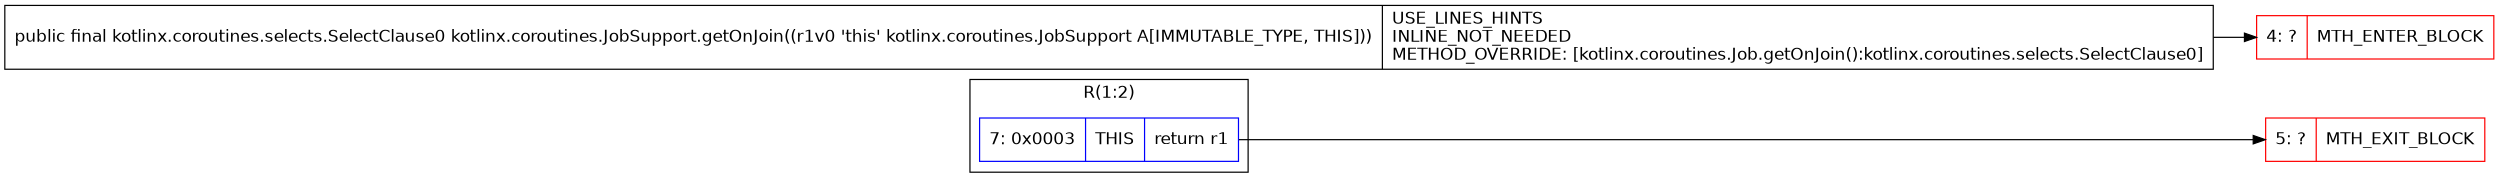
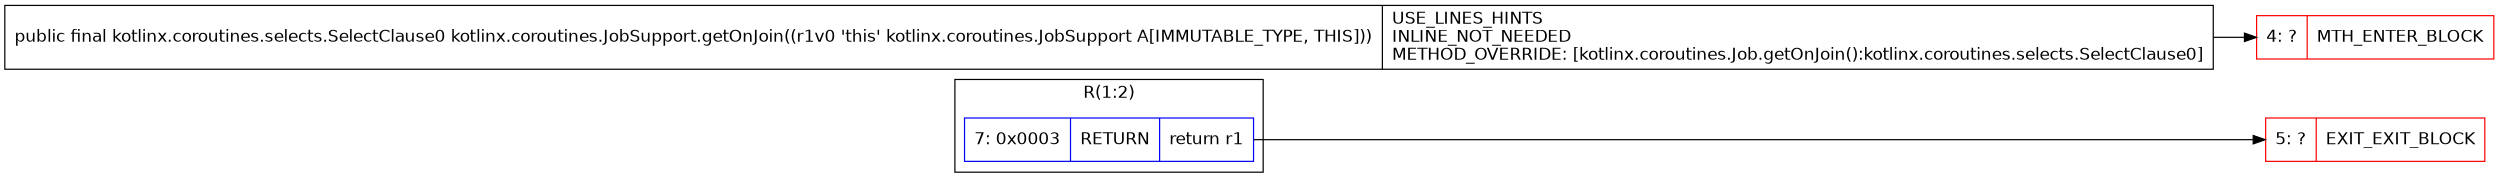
node "7: 0x0003": text "THIS" -> "RETURN"
node "5: ?": text "MTH_EXIT_BLOCK" -> "EXIT_EXIT_BLOCK"
